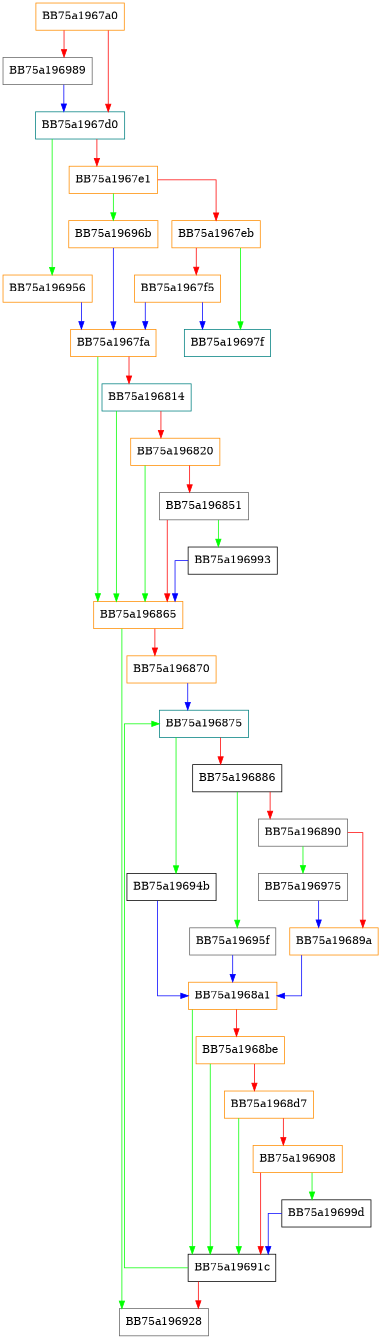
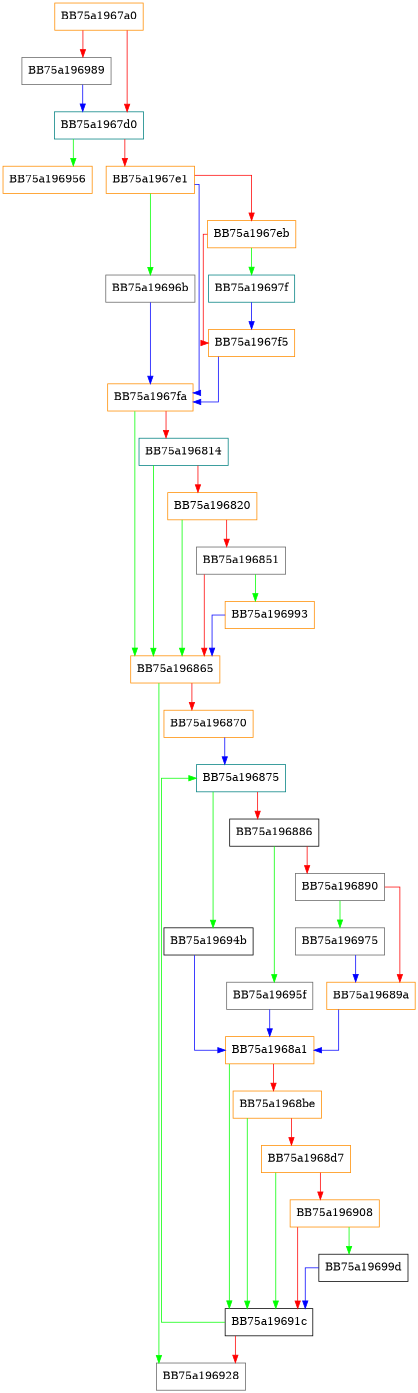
node "BB75a19696b": color darkorange -> gray40
edge "BB75a196956" -> "BB75a1967fa": now "BB75a1967e1" -> "BB75a1967fa"
edge "BB75a1967f5" -> "BB75a19697f": reversed
node "BB75a196993": color black -> darkorange
